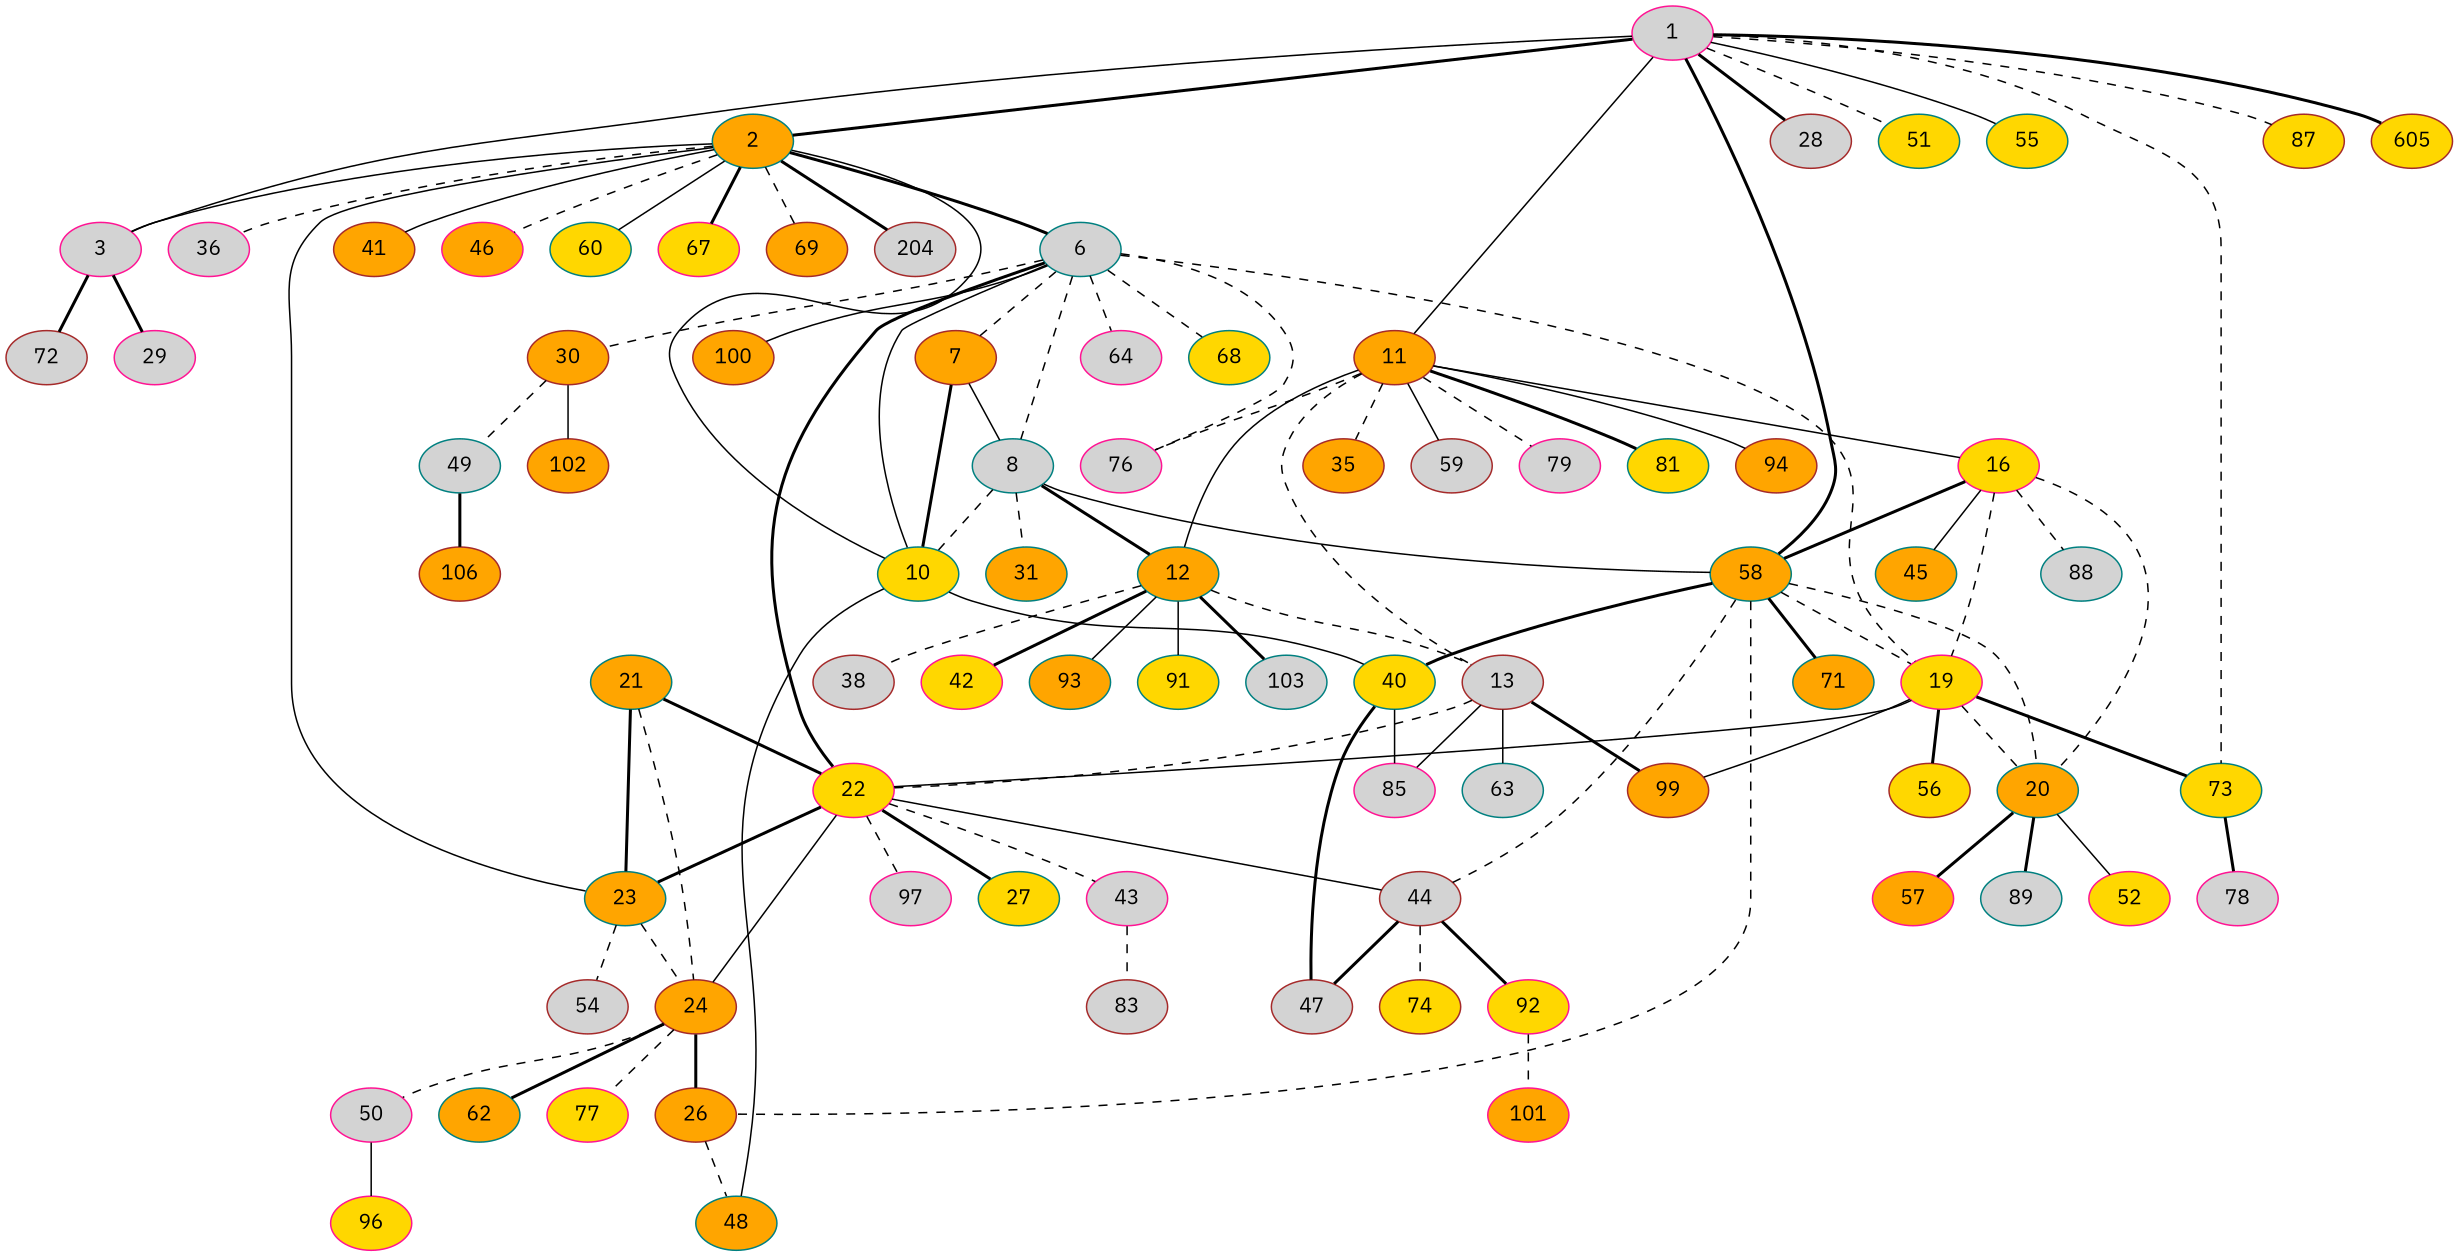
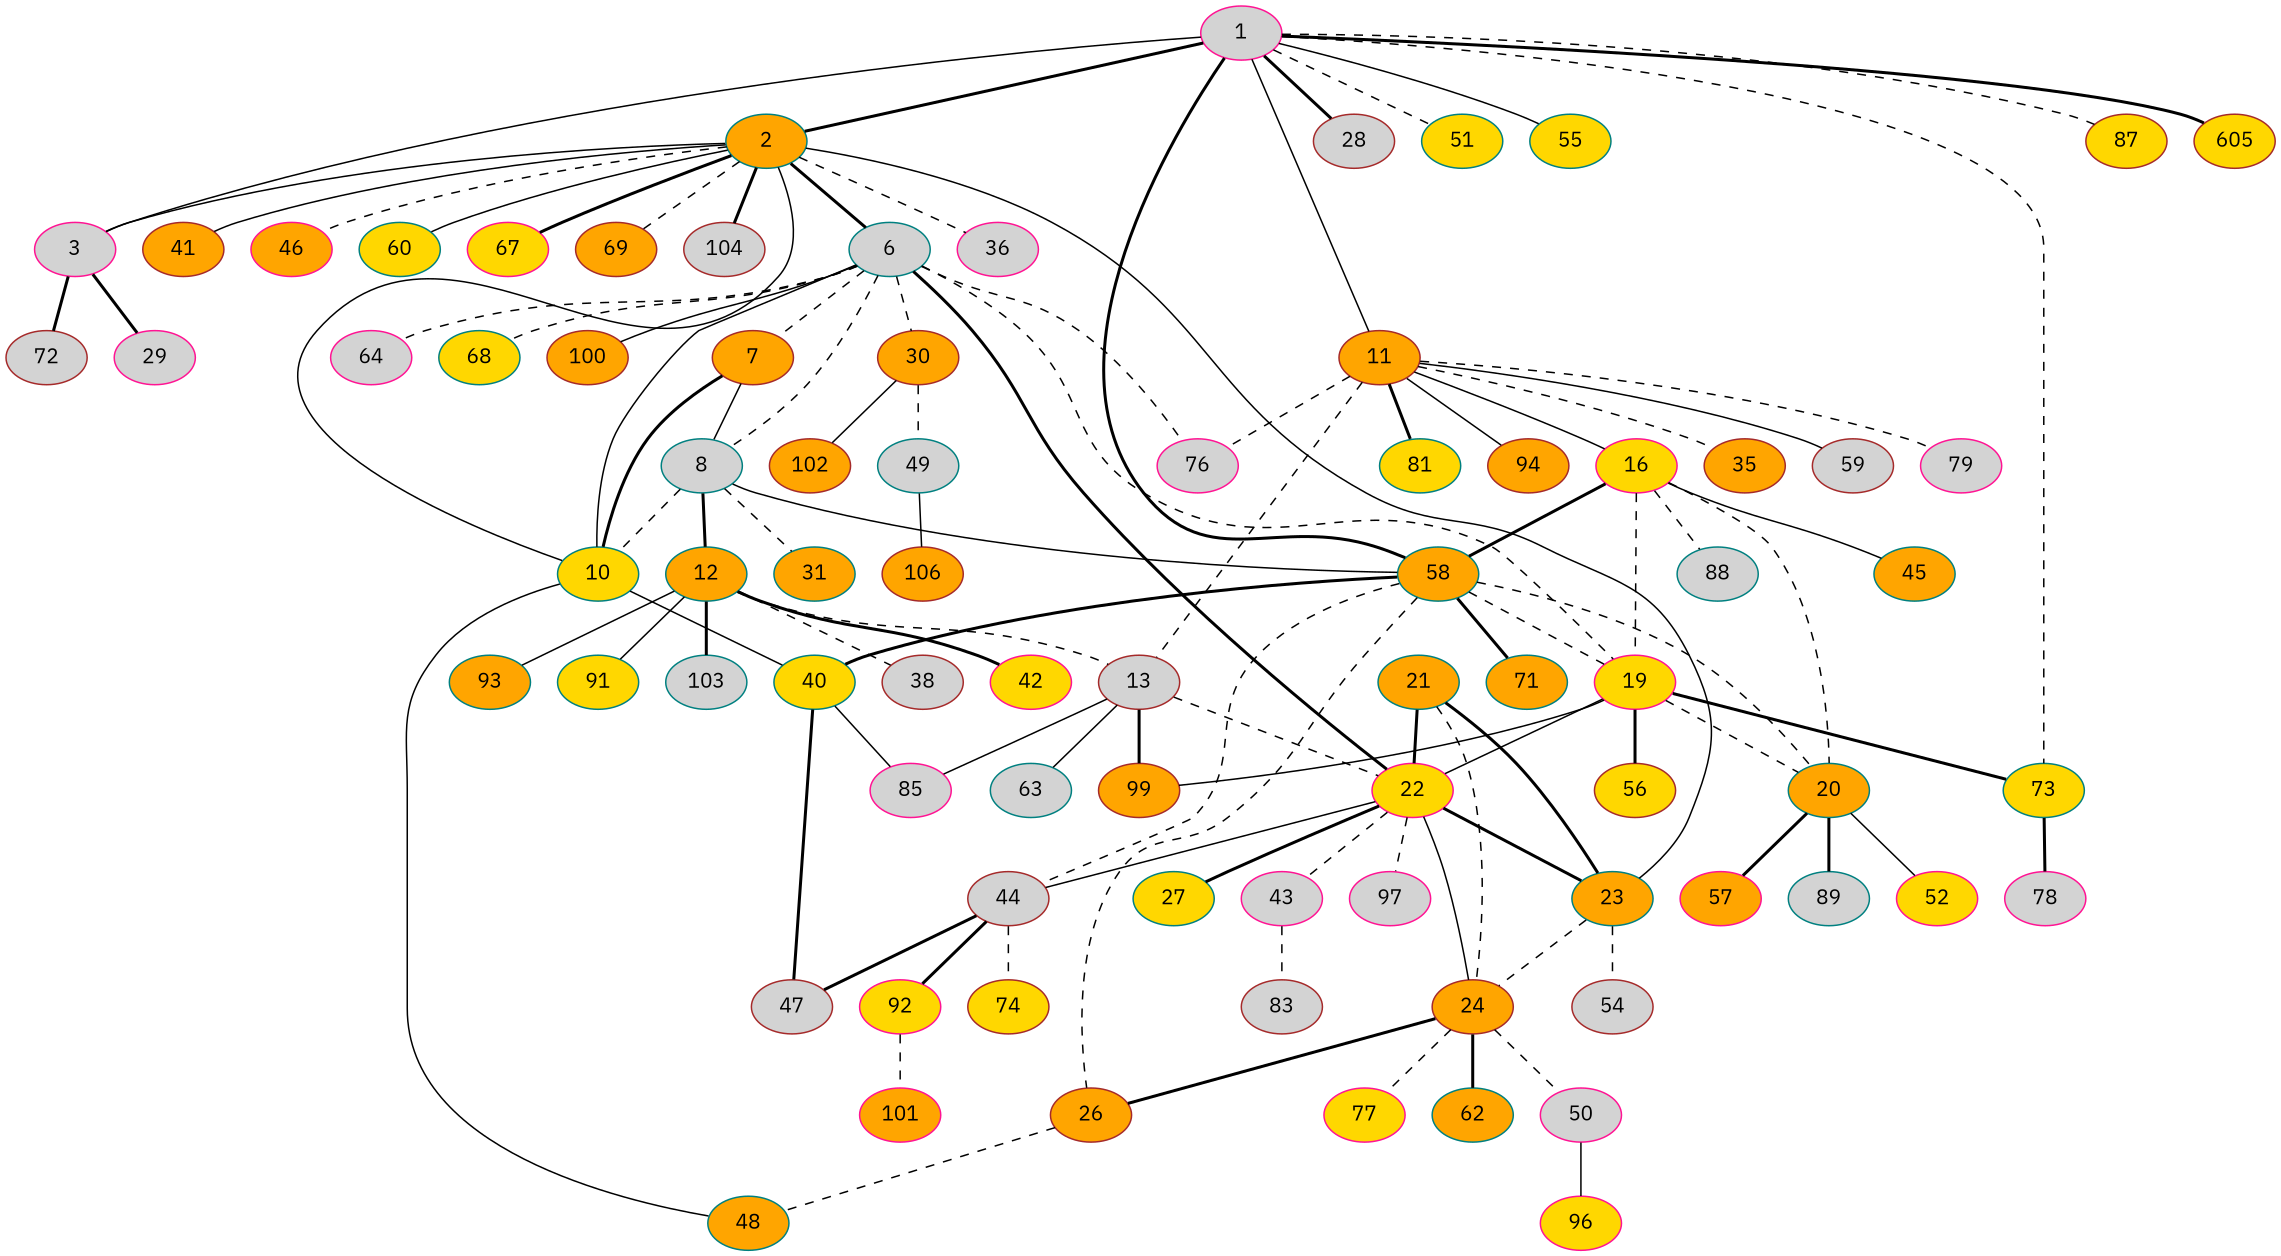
node "204": label "204" -> "104"
edge "11" -- "12": removed
edge "49" -- "106": style bold -> solid
